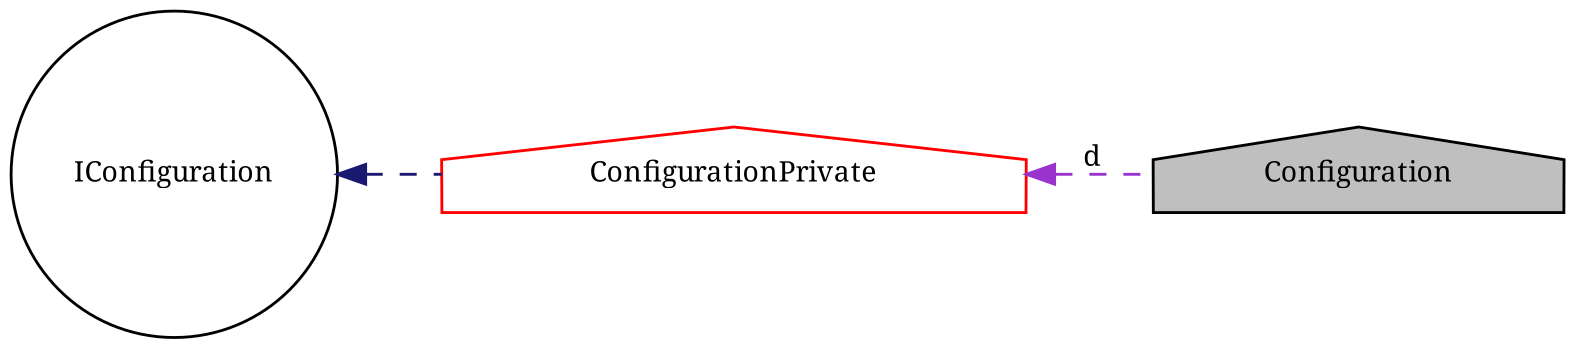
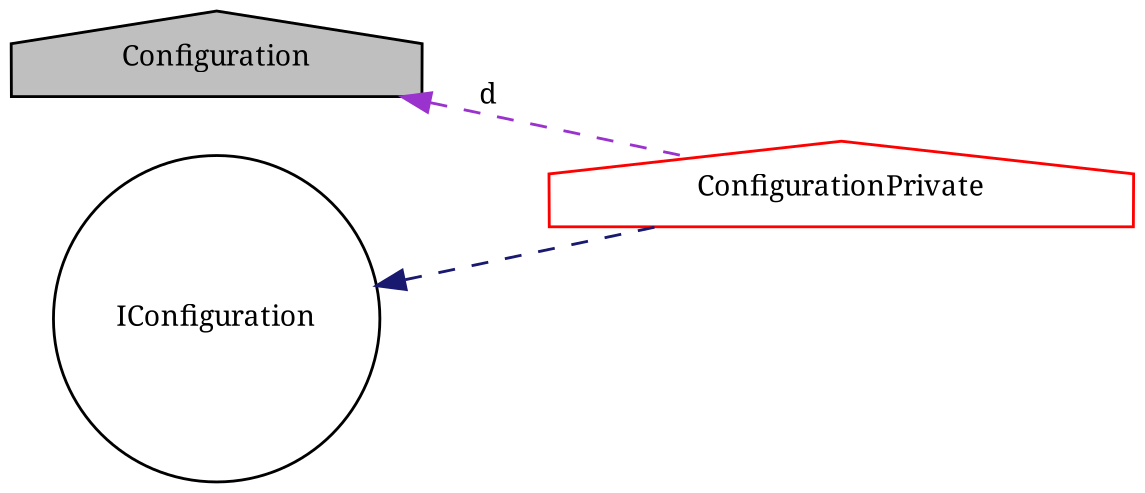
edge "Configuration" -> "ConfigurationPrivate": reversed
